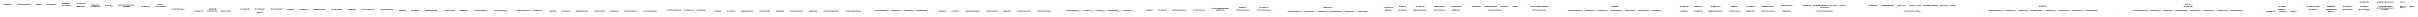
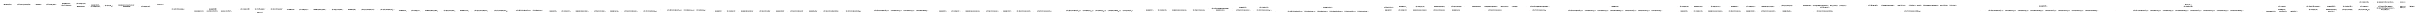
node "(<operator>.and,tif->tif_flags & TIFF_DIRTYDIRECT)": removed
